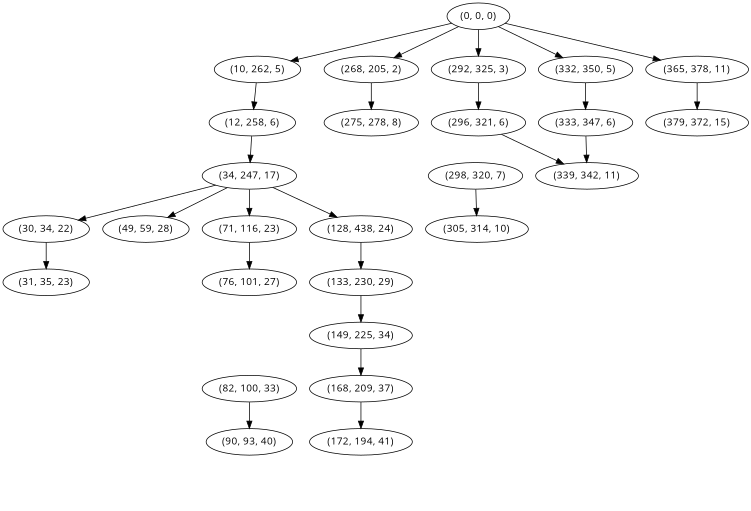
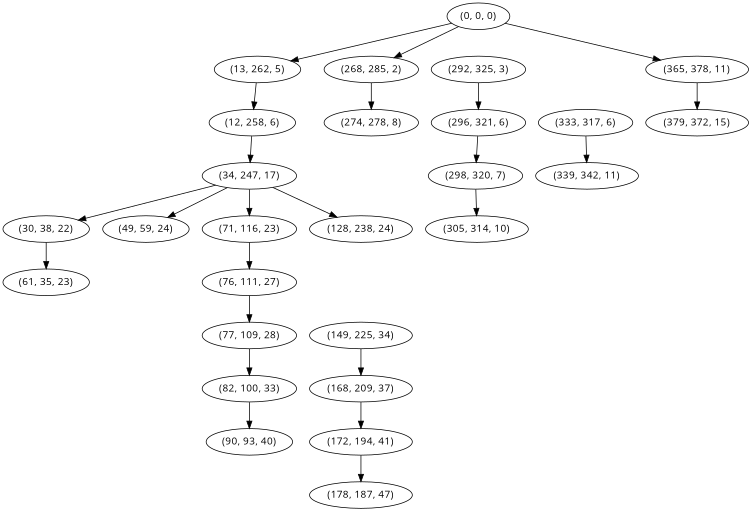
edge "(0, 0, 0)" -> "(292, 325, 3)": removed
node "(10, 262, 5)": label "(10, 262, 5)" -> "(13, 262, 5)"
node "(268, 205, 2)": label "(268, 205, 2)" -> "(268, 285, 2)"
node "(332, 350, 5)": removed
node "(275, 278, 8)": label "(275, 278, 8)" -> "(274, 278, 8)"
node "(333, 347, 6)": label "(333, 347, 6)" -> "(333, 317, 6)"
edge "(296, 321, 6)" -> "(339, 342, 11)": now "(296, 321, 6)" -> "(298, 320, 7)"
node "(30, 34, 22)": label "(30, 34, 22)" -> "(30, 38, 22)"
node "(49, 59, 28)": label "(49, 59, 28)" -> "(49, 59, 24)"
node "(128, 438, 24)": label "(128, 438, 24)" -> "(128, 238, 24)"
node "(31, 35, 23)": label "(31, 35, 23)" -> "(61, 35, 23)"
node "(76, 101, 27)": label "(76, 101, 27)" -> "(76, 111, 27)"
node "(133, 230, 29)": removed
node "(77, 109, 28)": added
node "(178, 187, 47)": added
